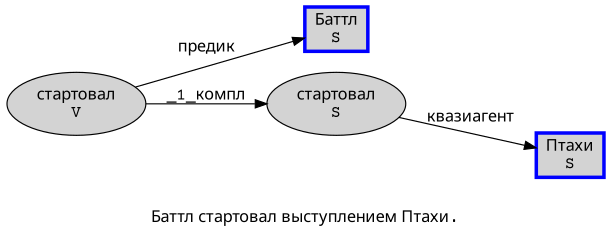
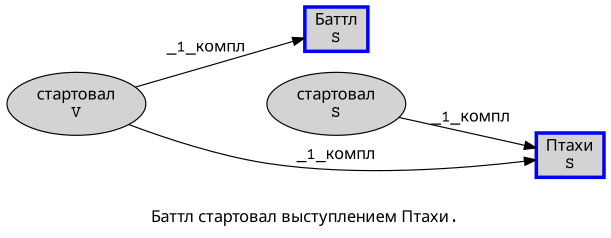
edge "стартовал V" -> "Баттл S": label "предик" -> "_1_компл"
edge "стартовал V" -> "стартовал S": now "стартовал V" -> "Птахи S"
edge "стартовал S" -> "Птахи S": label "квазиагент" -> "_1_компл"
